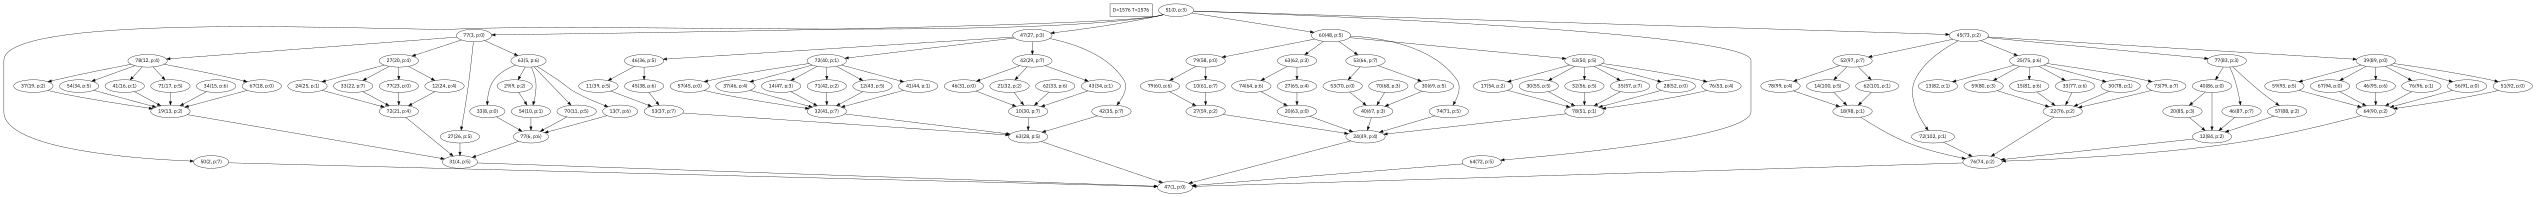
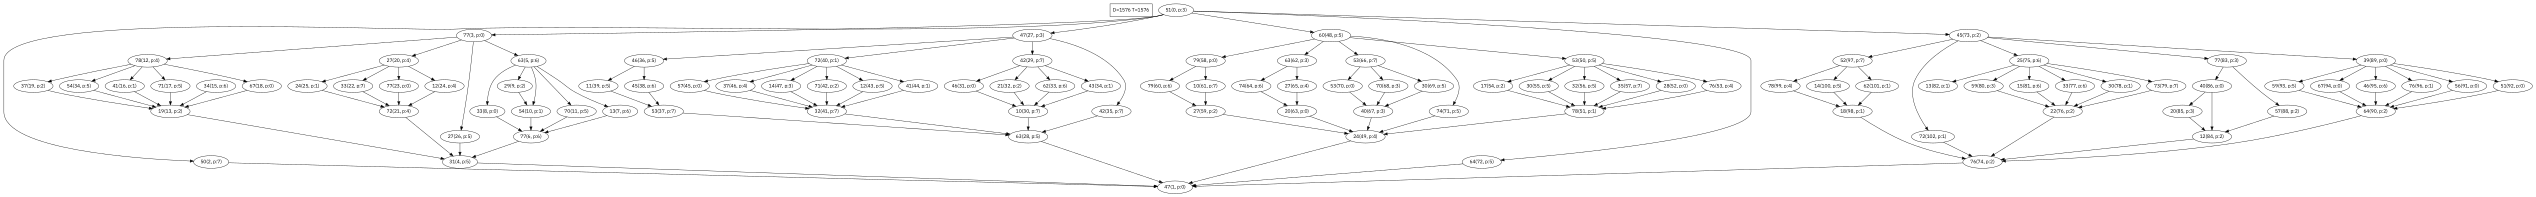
edge "42(29, p:7)" -> "62(33, p:6)": added
edge "53(66, p:7)" -> "70(68, p:3)": added
node "46(87, p:7)": removed
